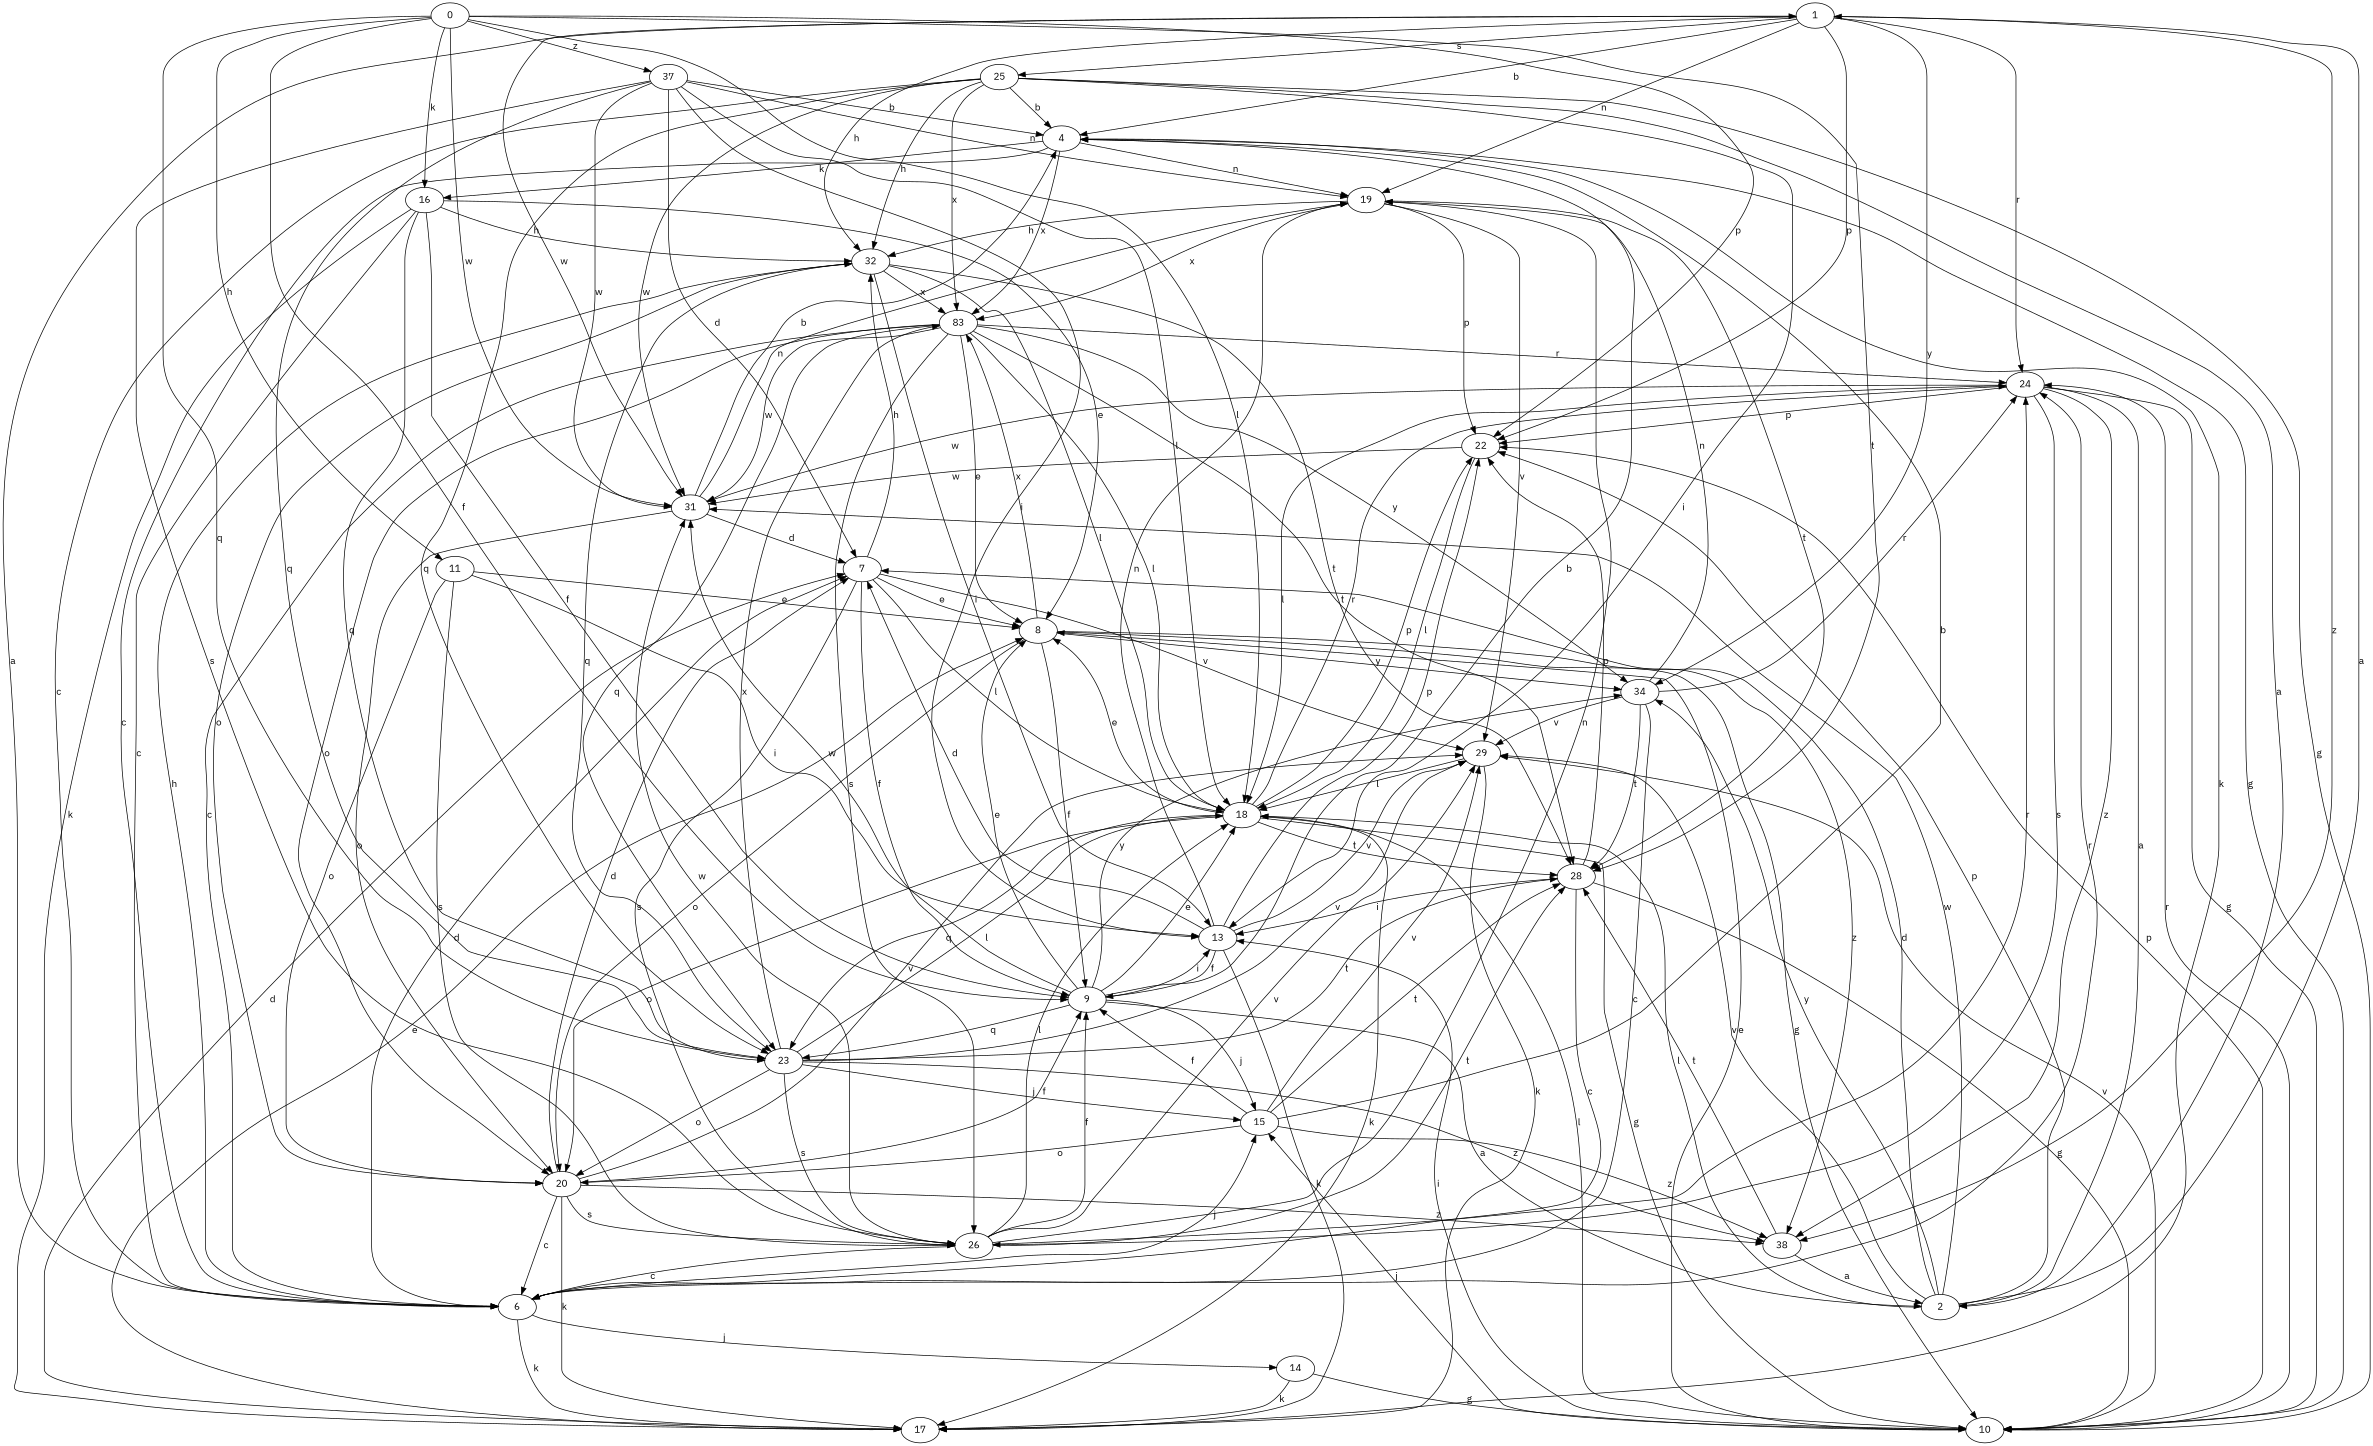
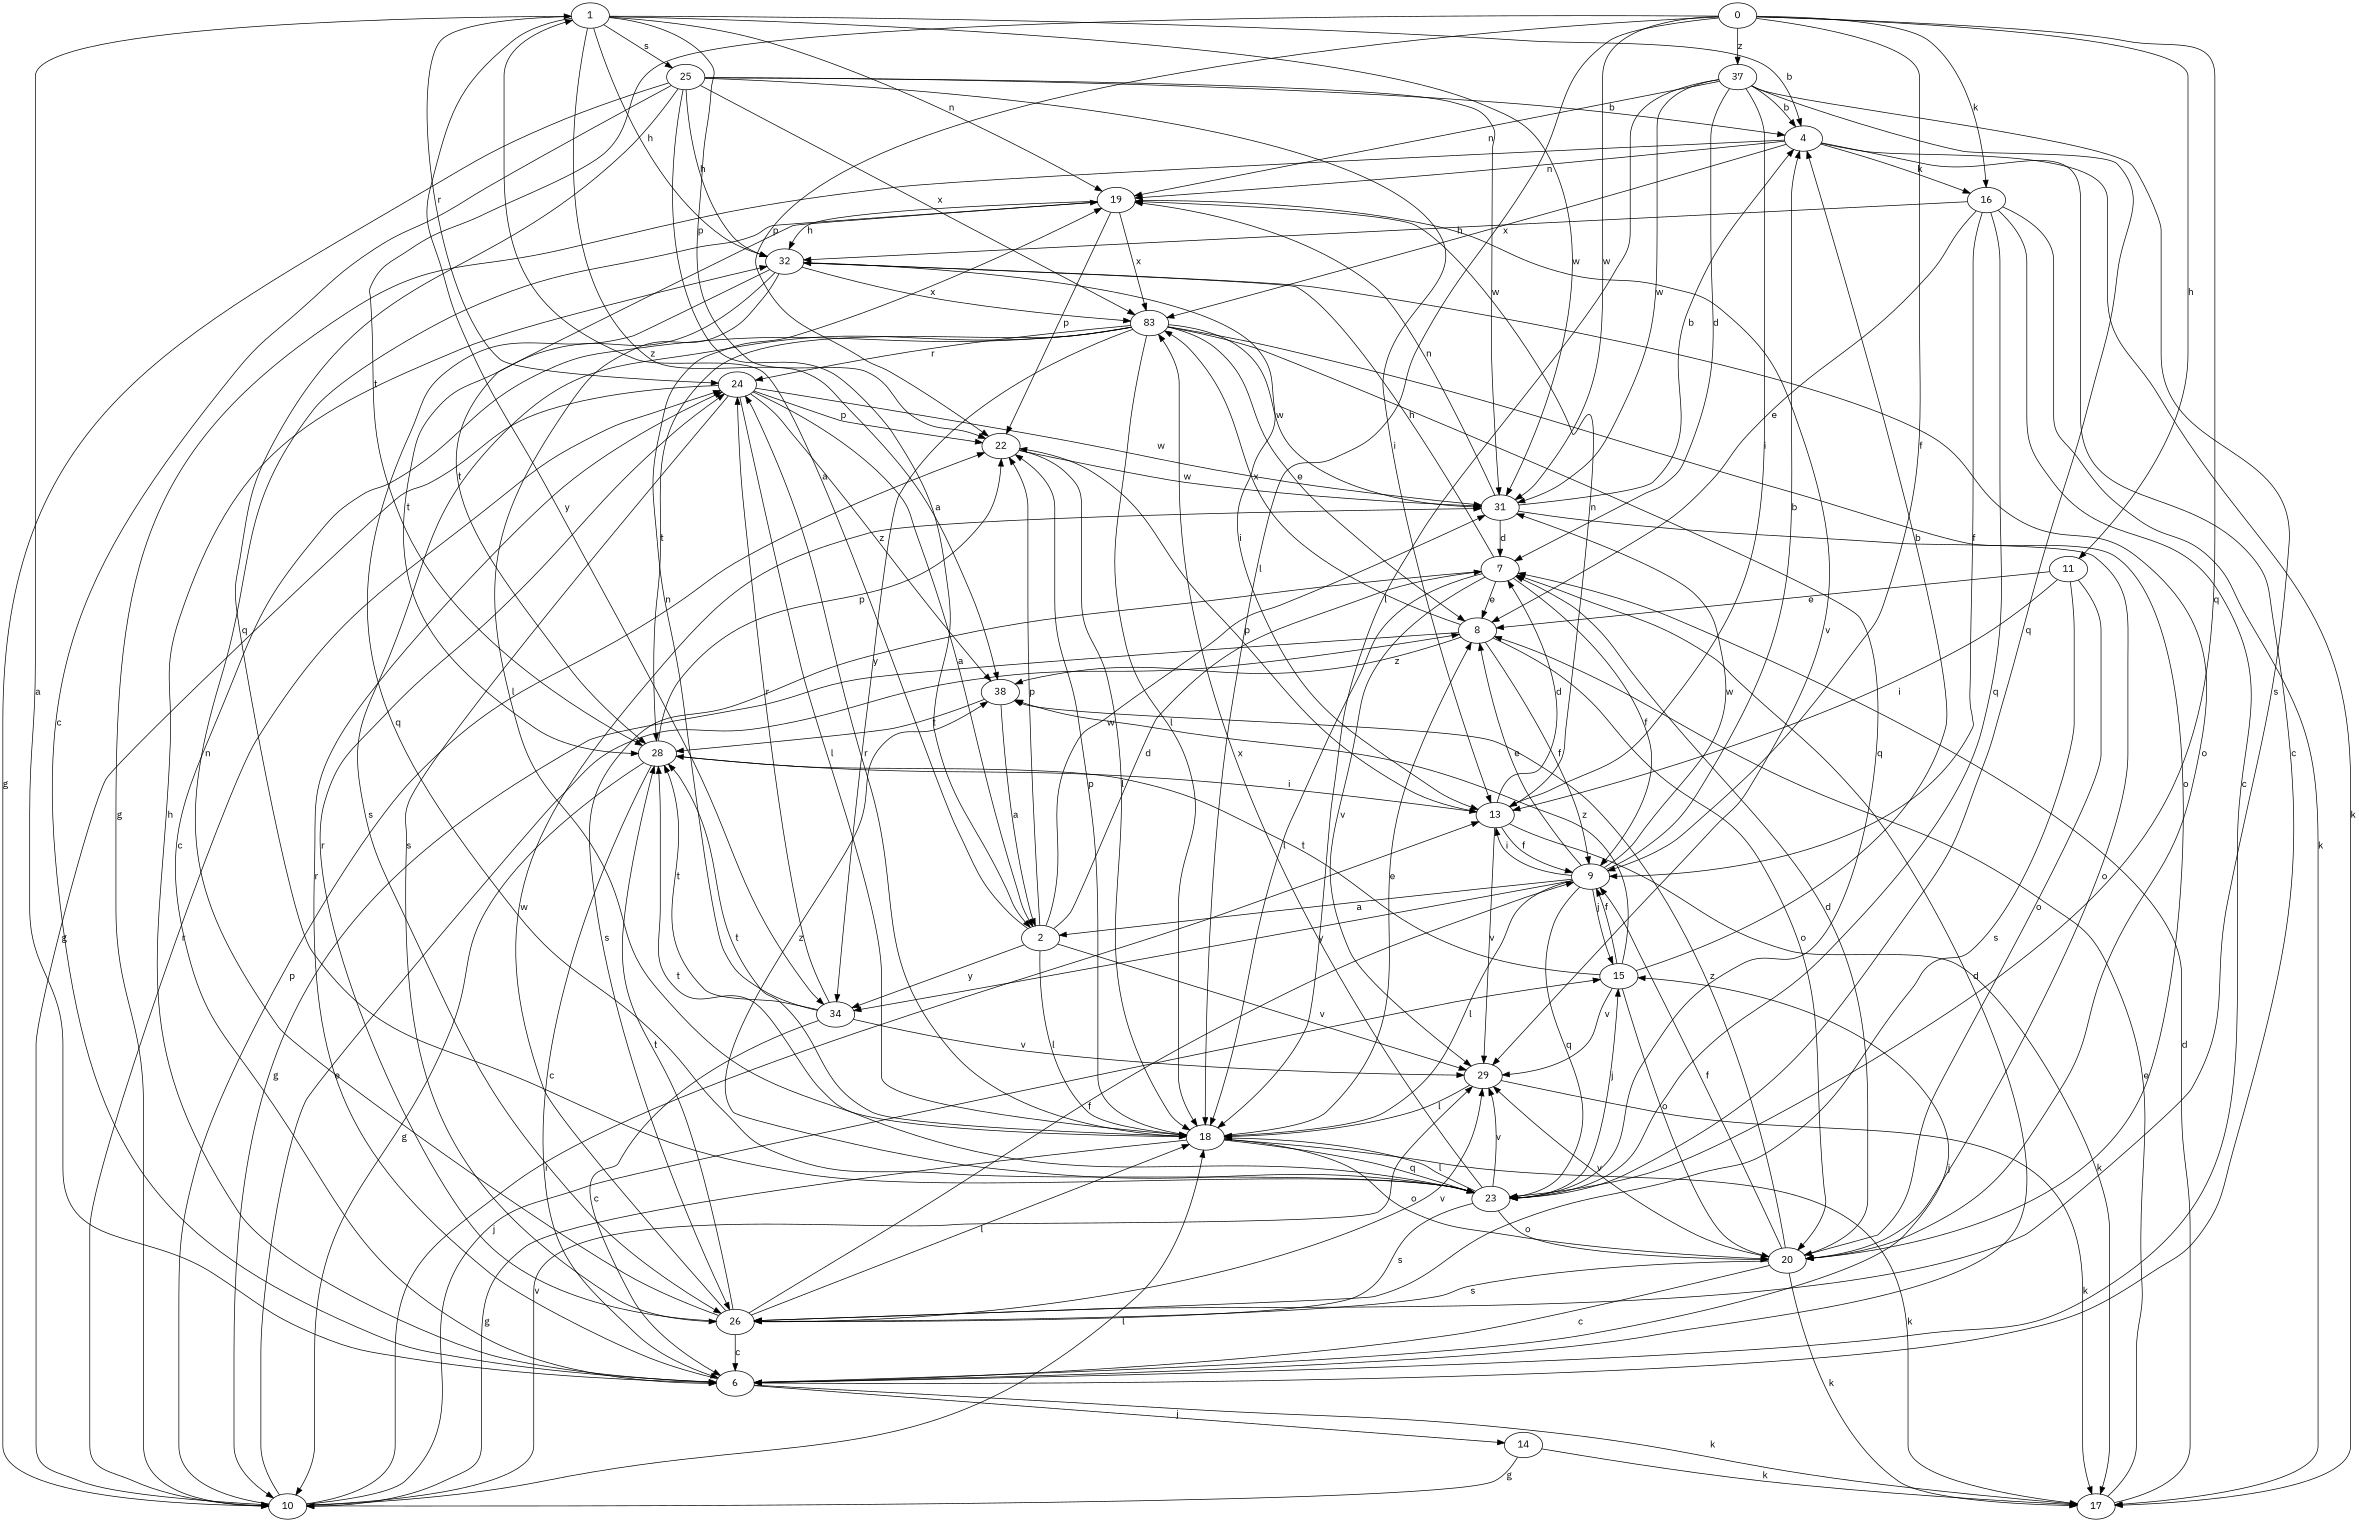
edge "8" -> "34": removed, label "y"
edge "9" -> "18": label "e" -> "l"
